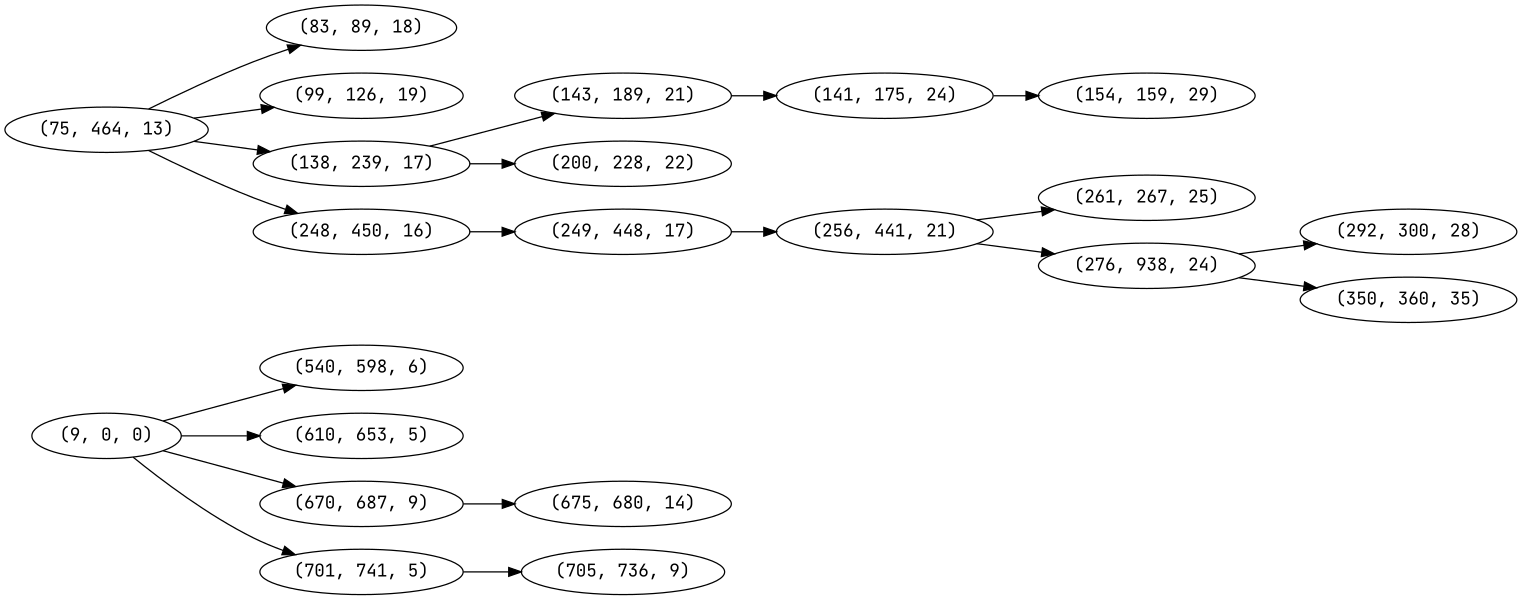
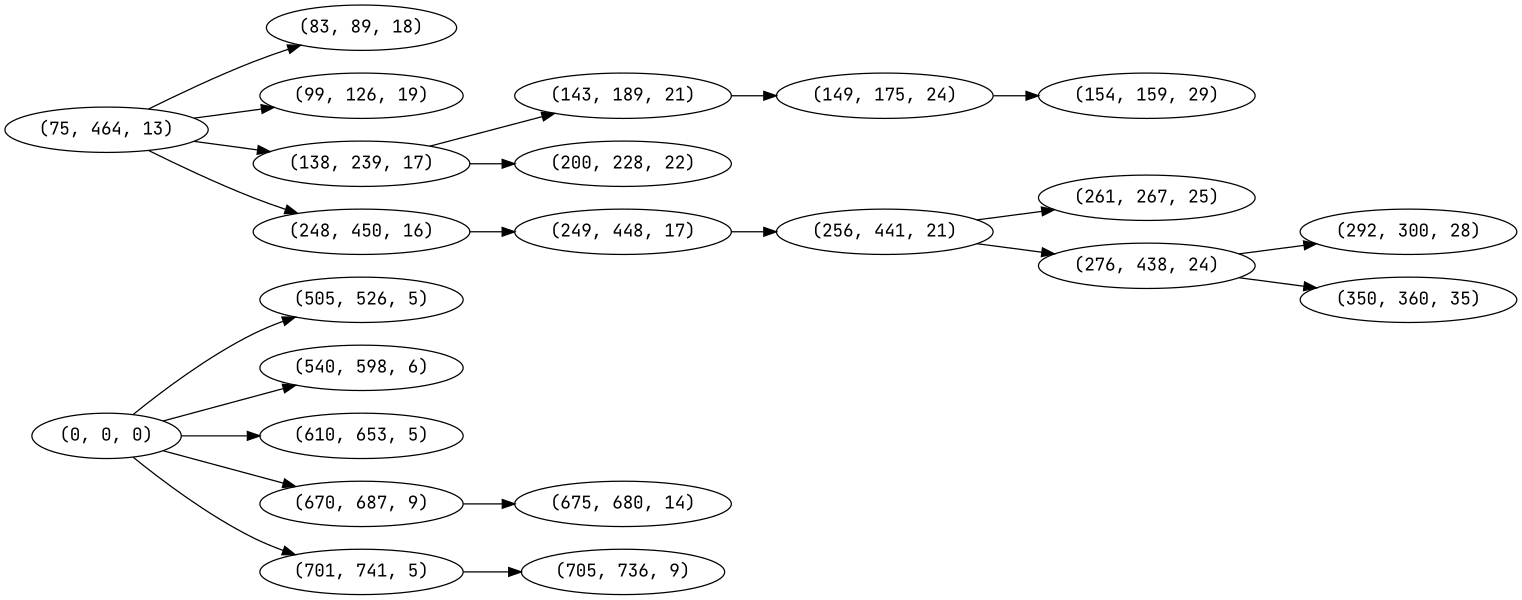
node "(141, 175, 24)": label "(141, 175, 24)" -> "(149, 175, 24)"
node "(276, 938, 24)": label "(276, 938, 24)" -> "(276, 438, 24)"
node "(505, 526, 5)": added
node "(9, 0, 0)": label "(9, 0, 0)" -> "(0, 0, 0)"
